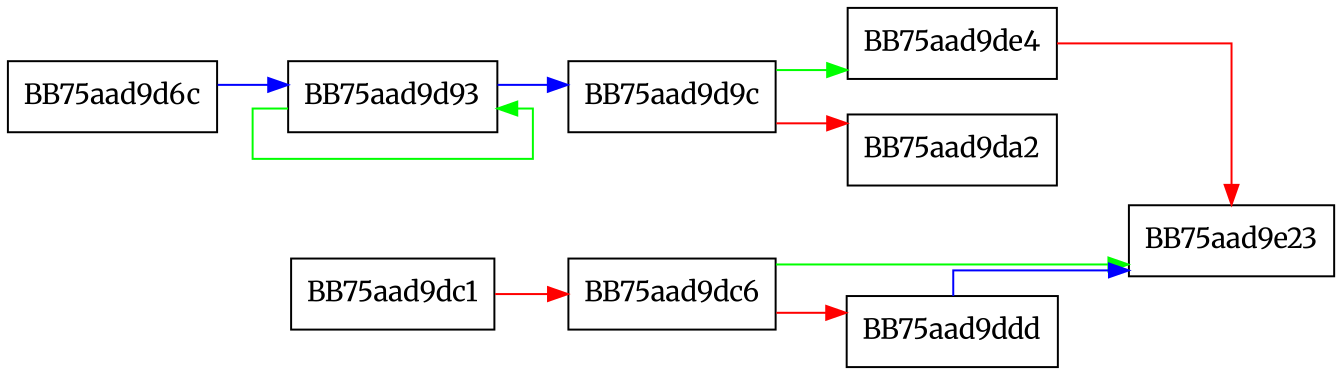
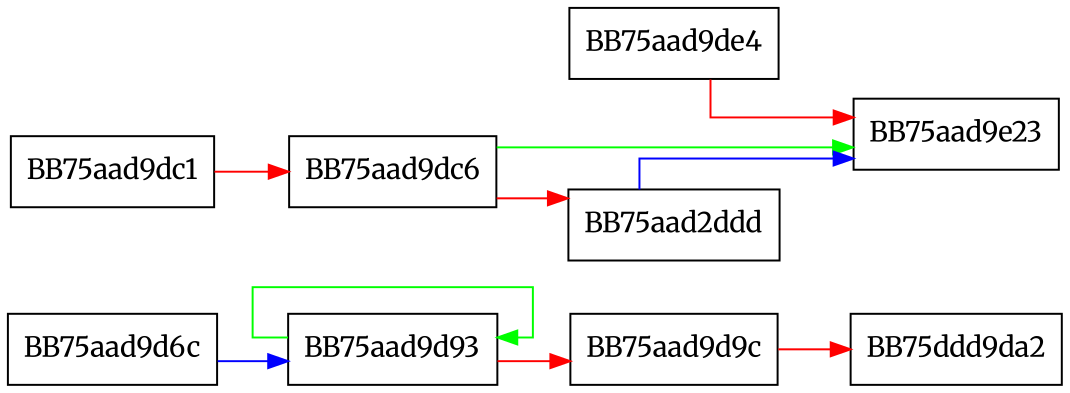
edge "BB75aad9d9c" -> "BB75aad9de4": removed
edge "BB75aad9d93" -> "BB75aad9d9c": color blue -> red
node "BB75aad9da2": label "BB75aad9da2" -> "BB75ddd9da2"
node "BB75aad9ddd": label "BB75aad9ddd" -> "BB75aad2ddd"
